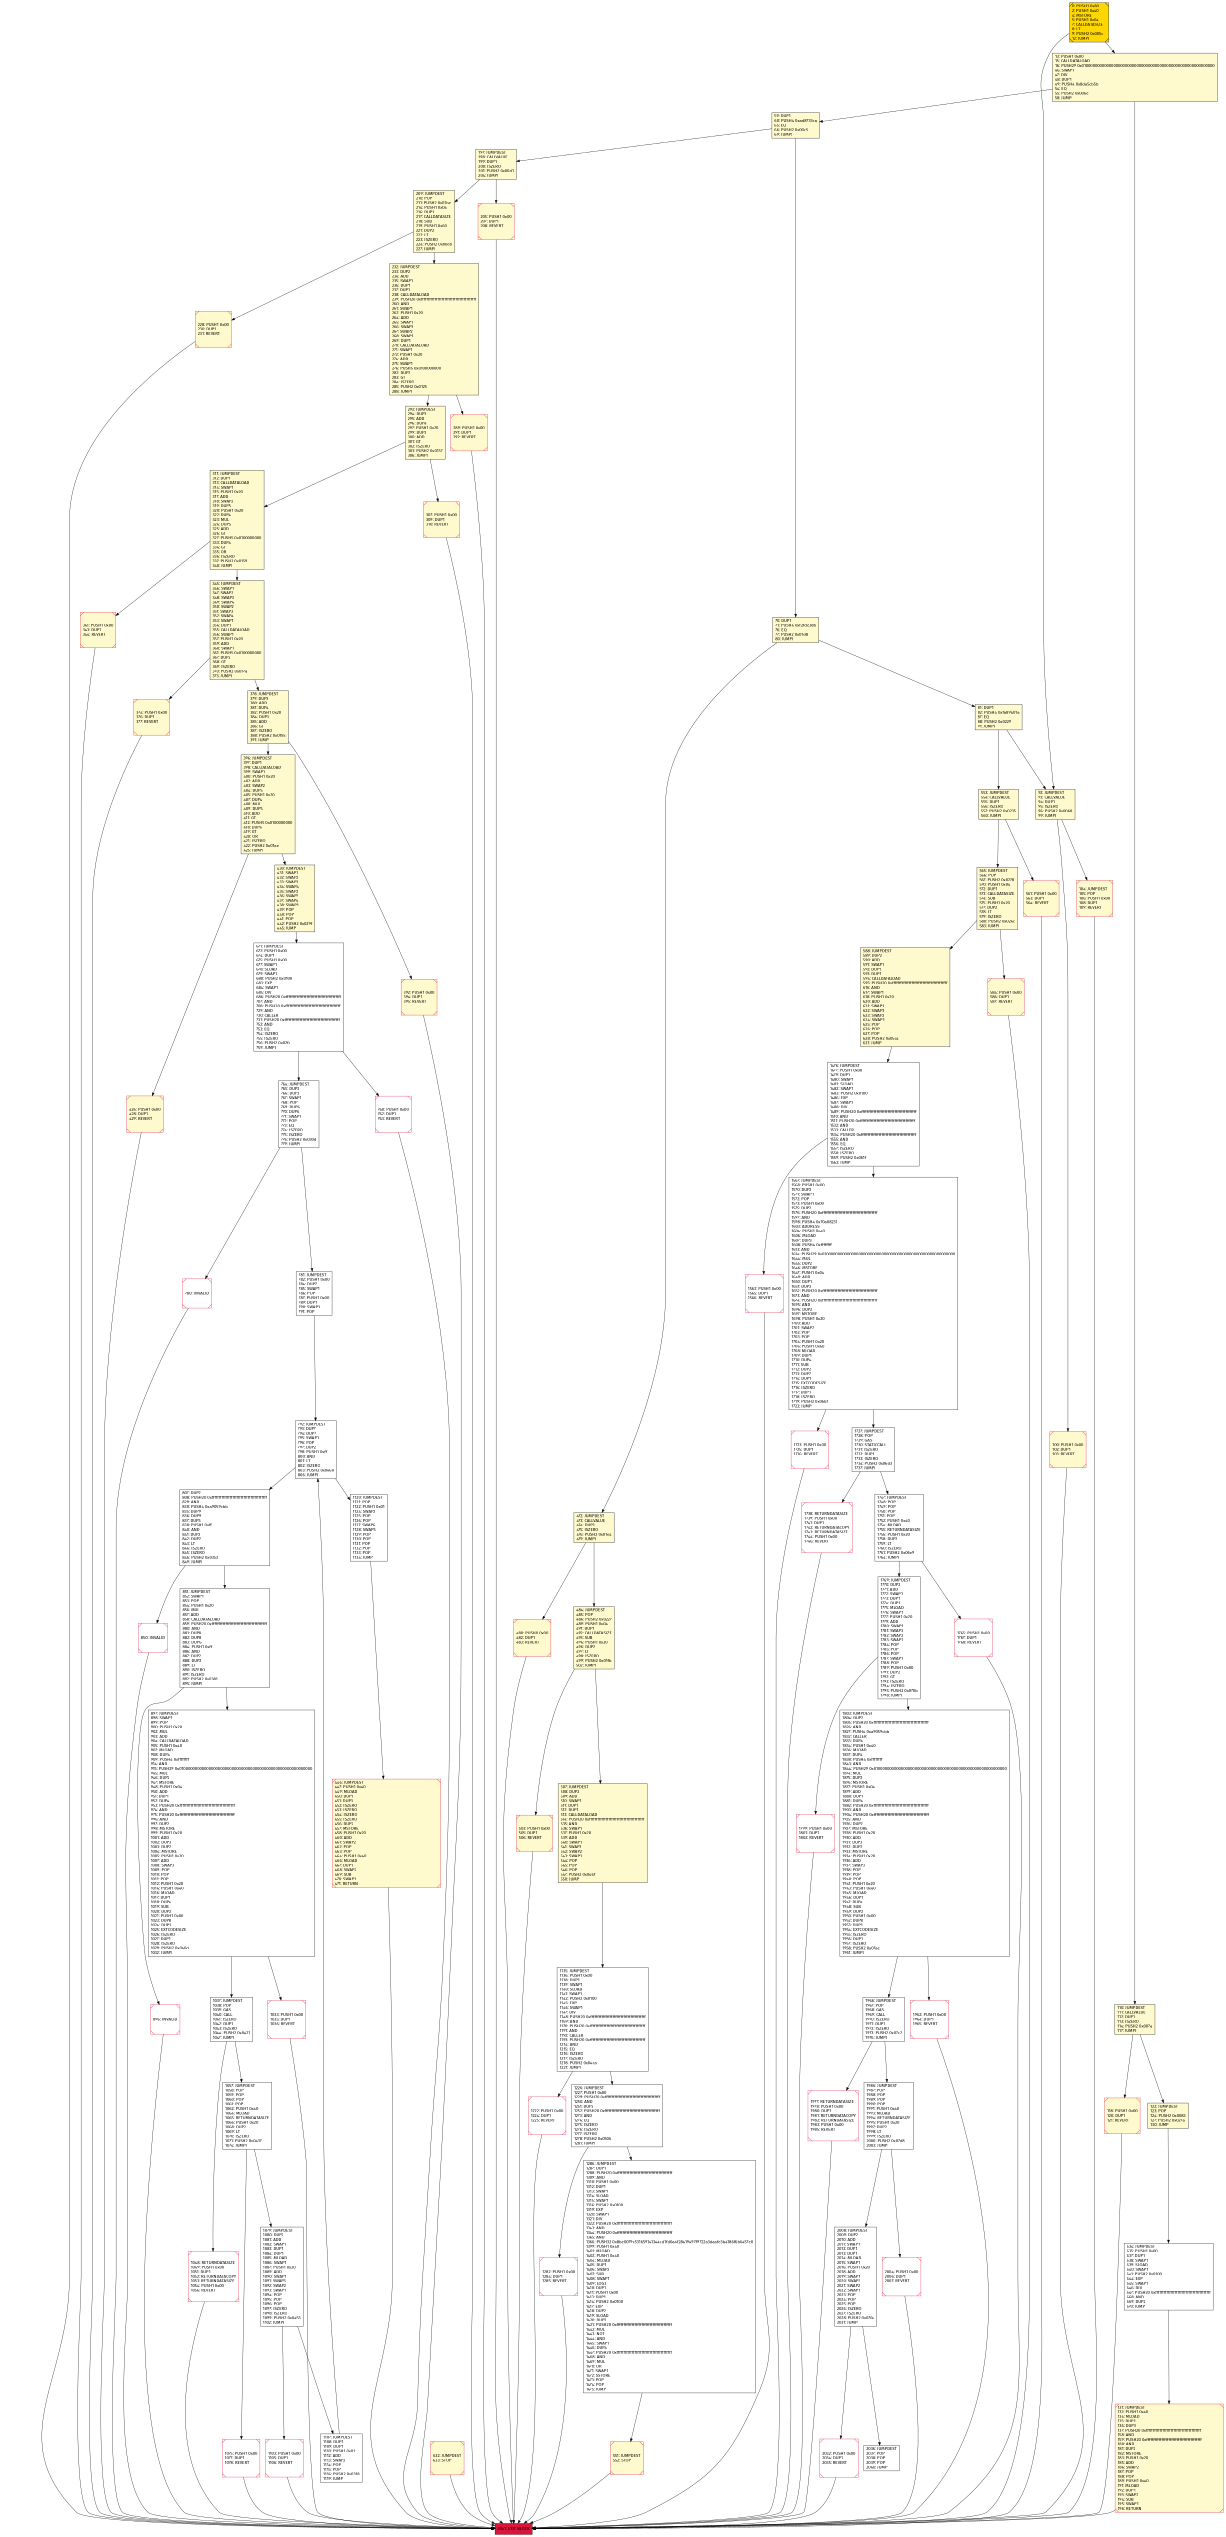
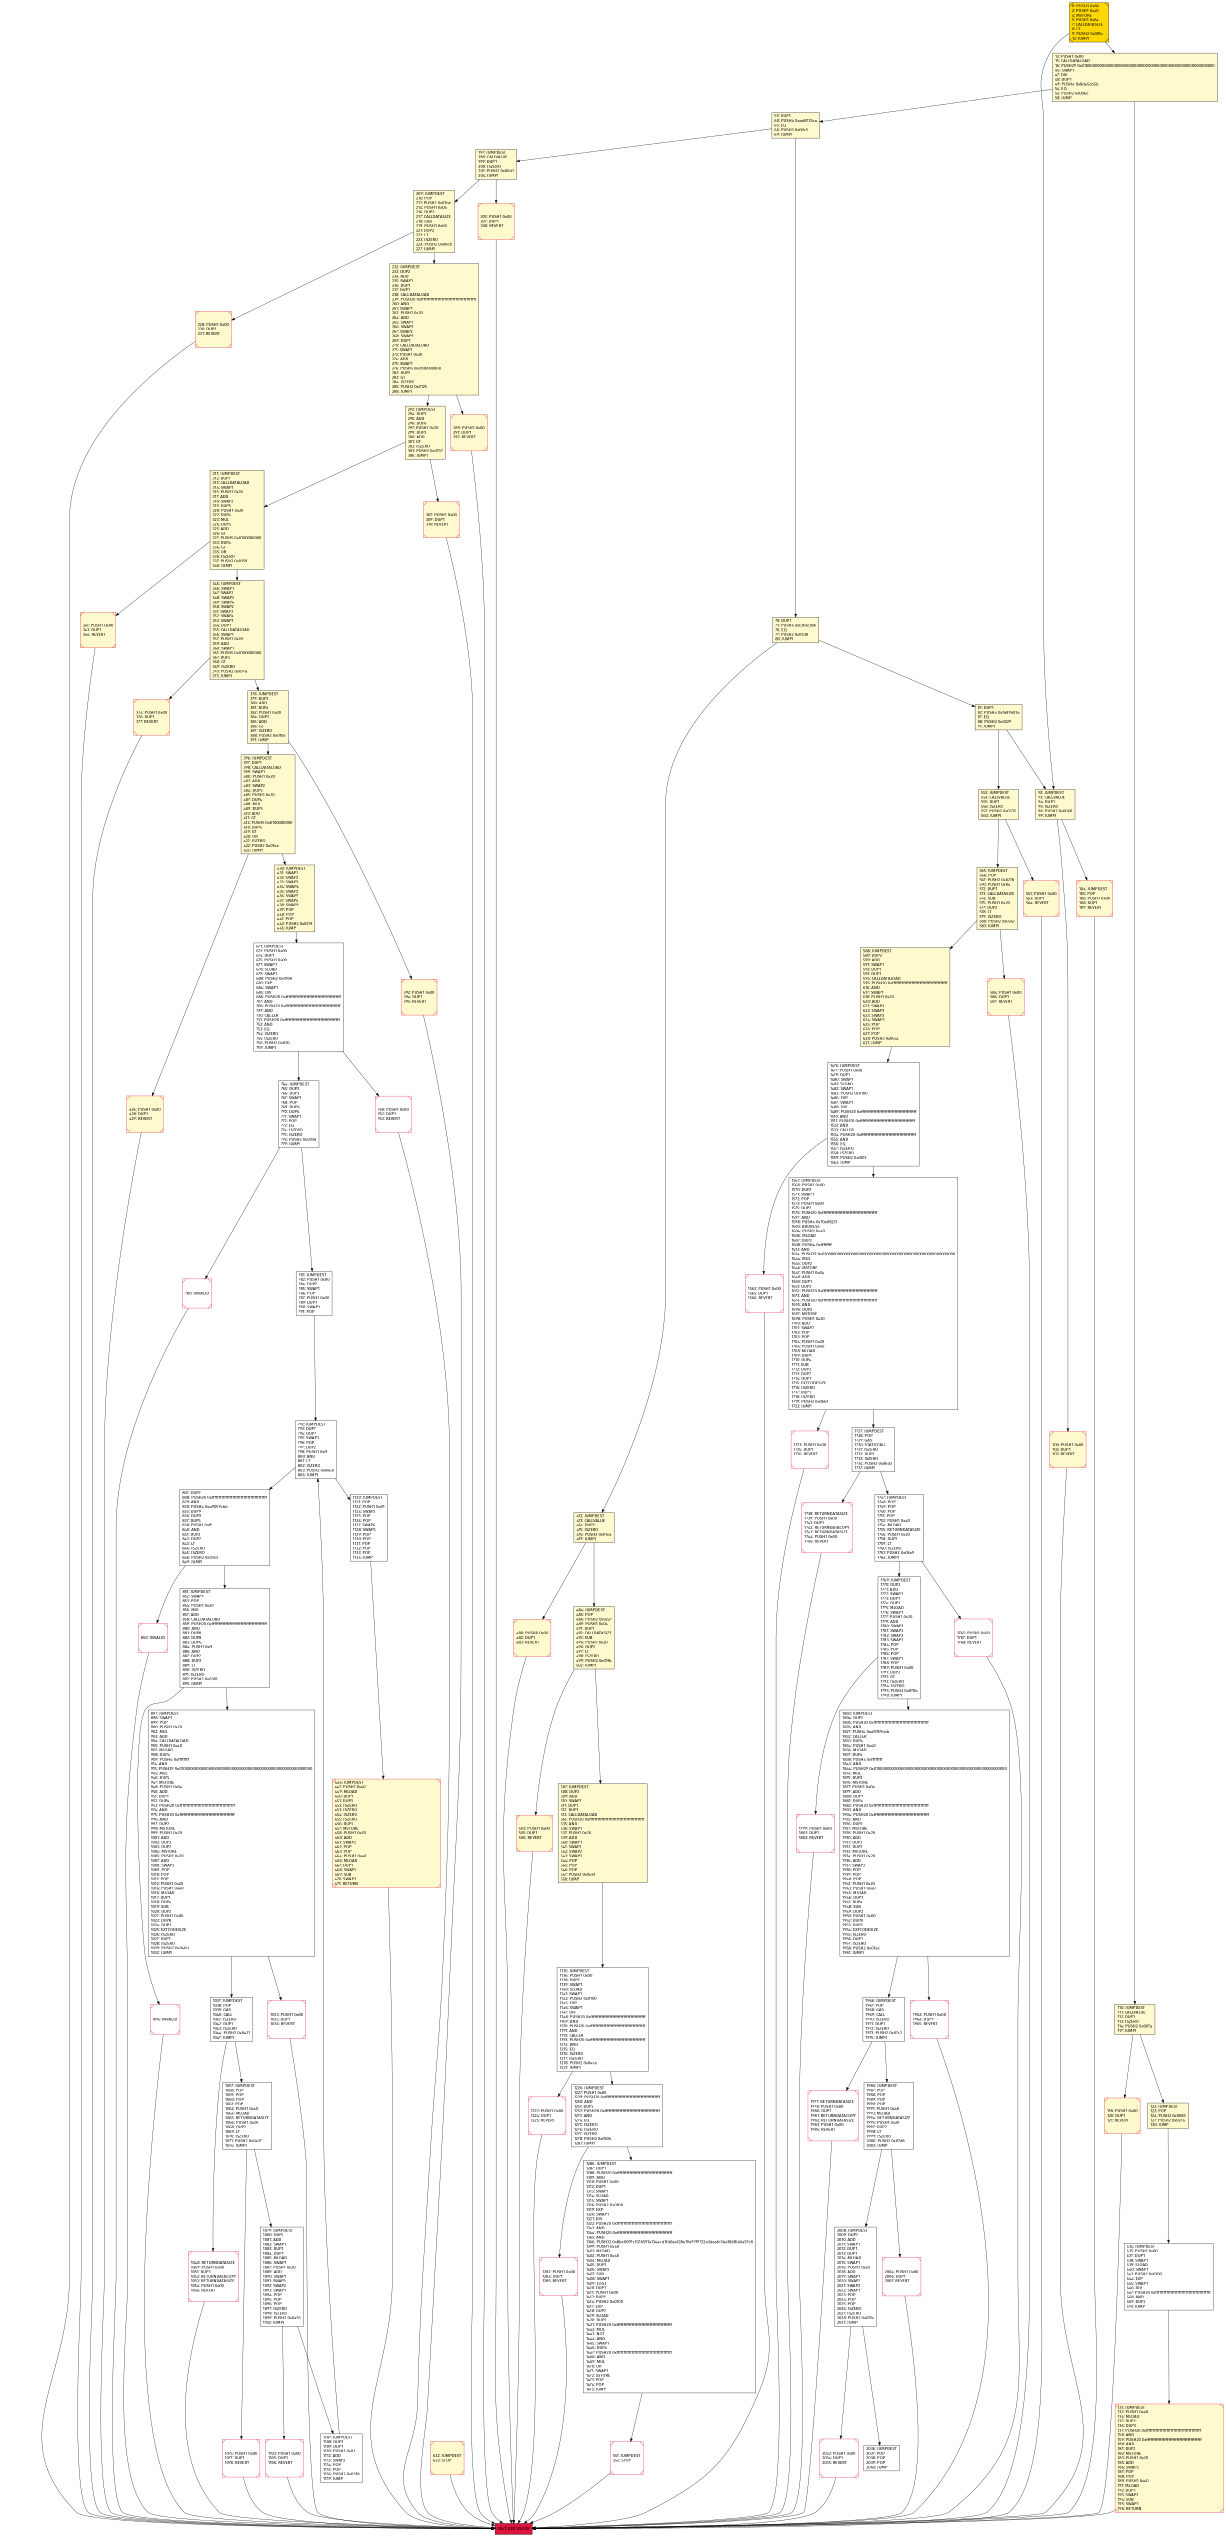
node "551: JUMPDEST 552: STOP": fillcolor lemonchiffon -> white
